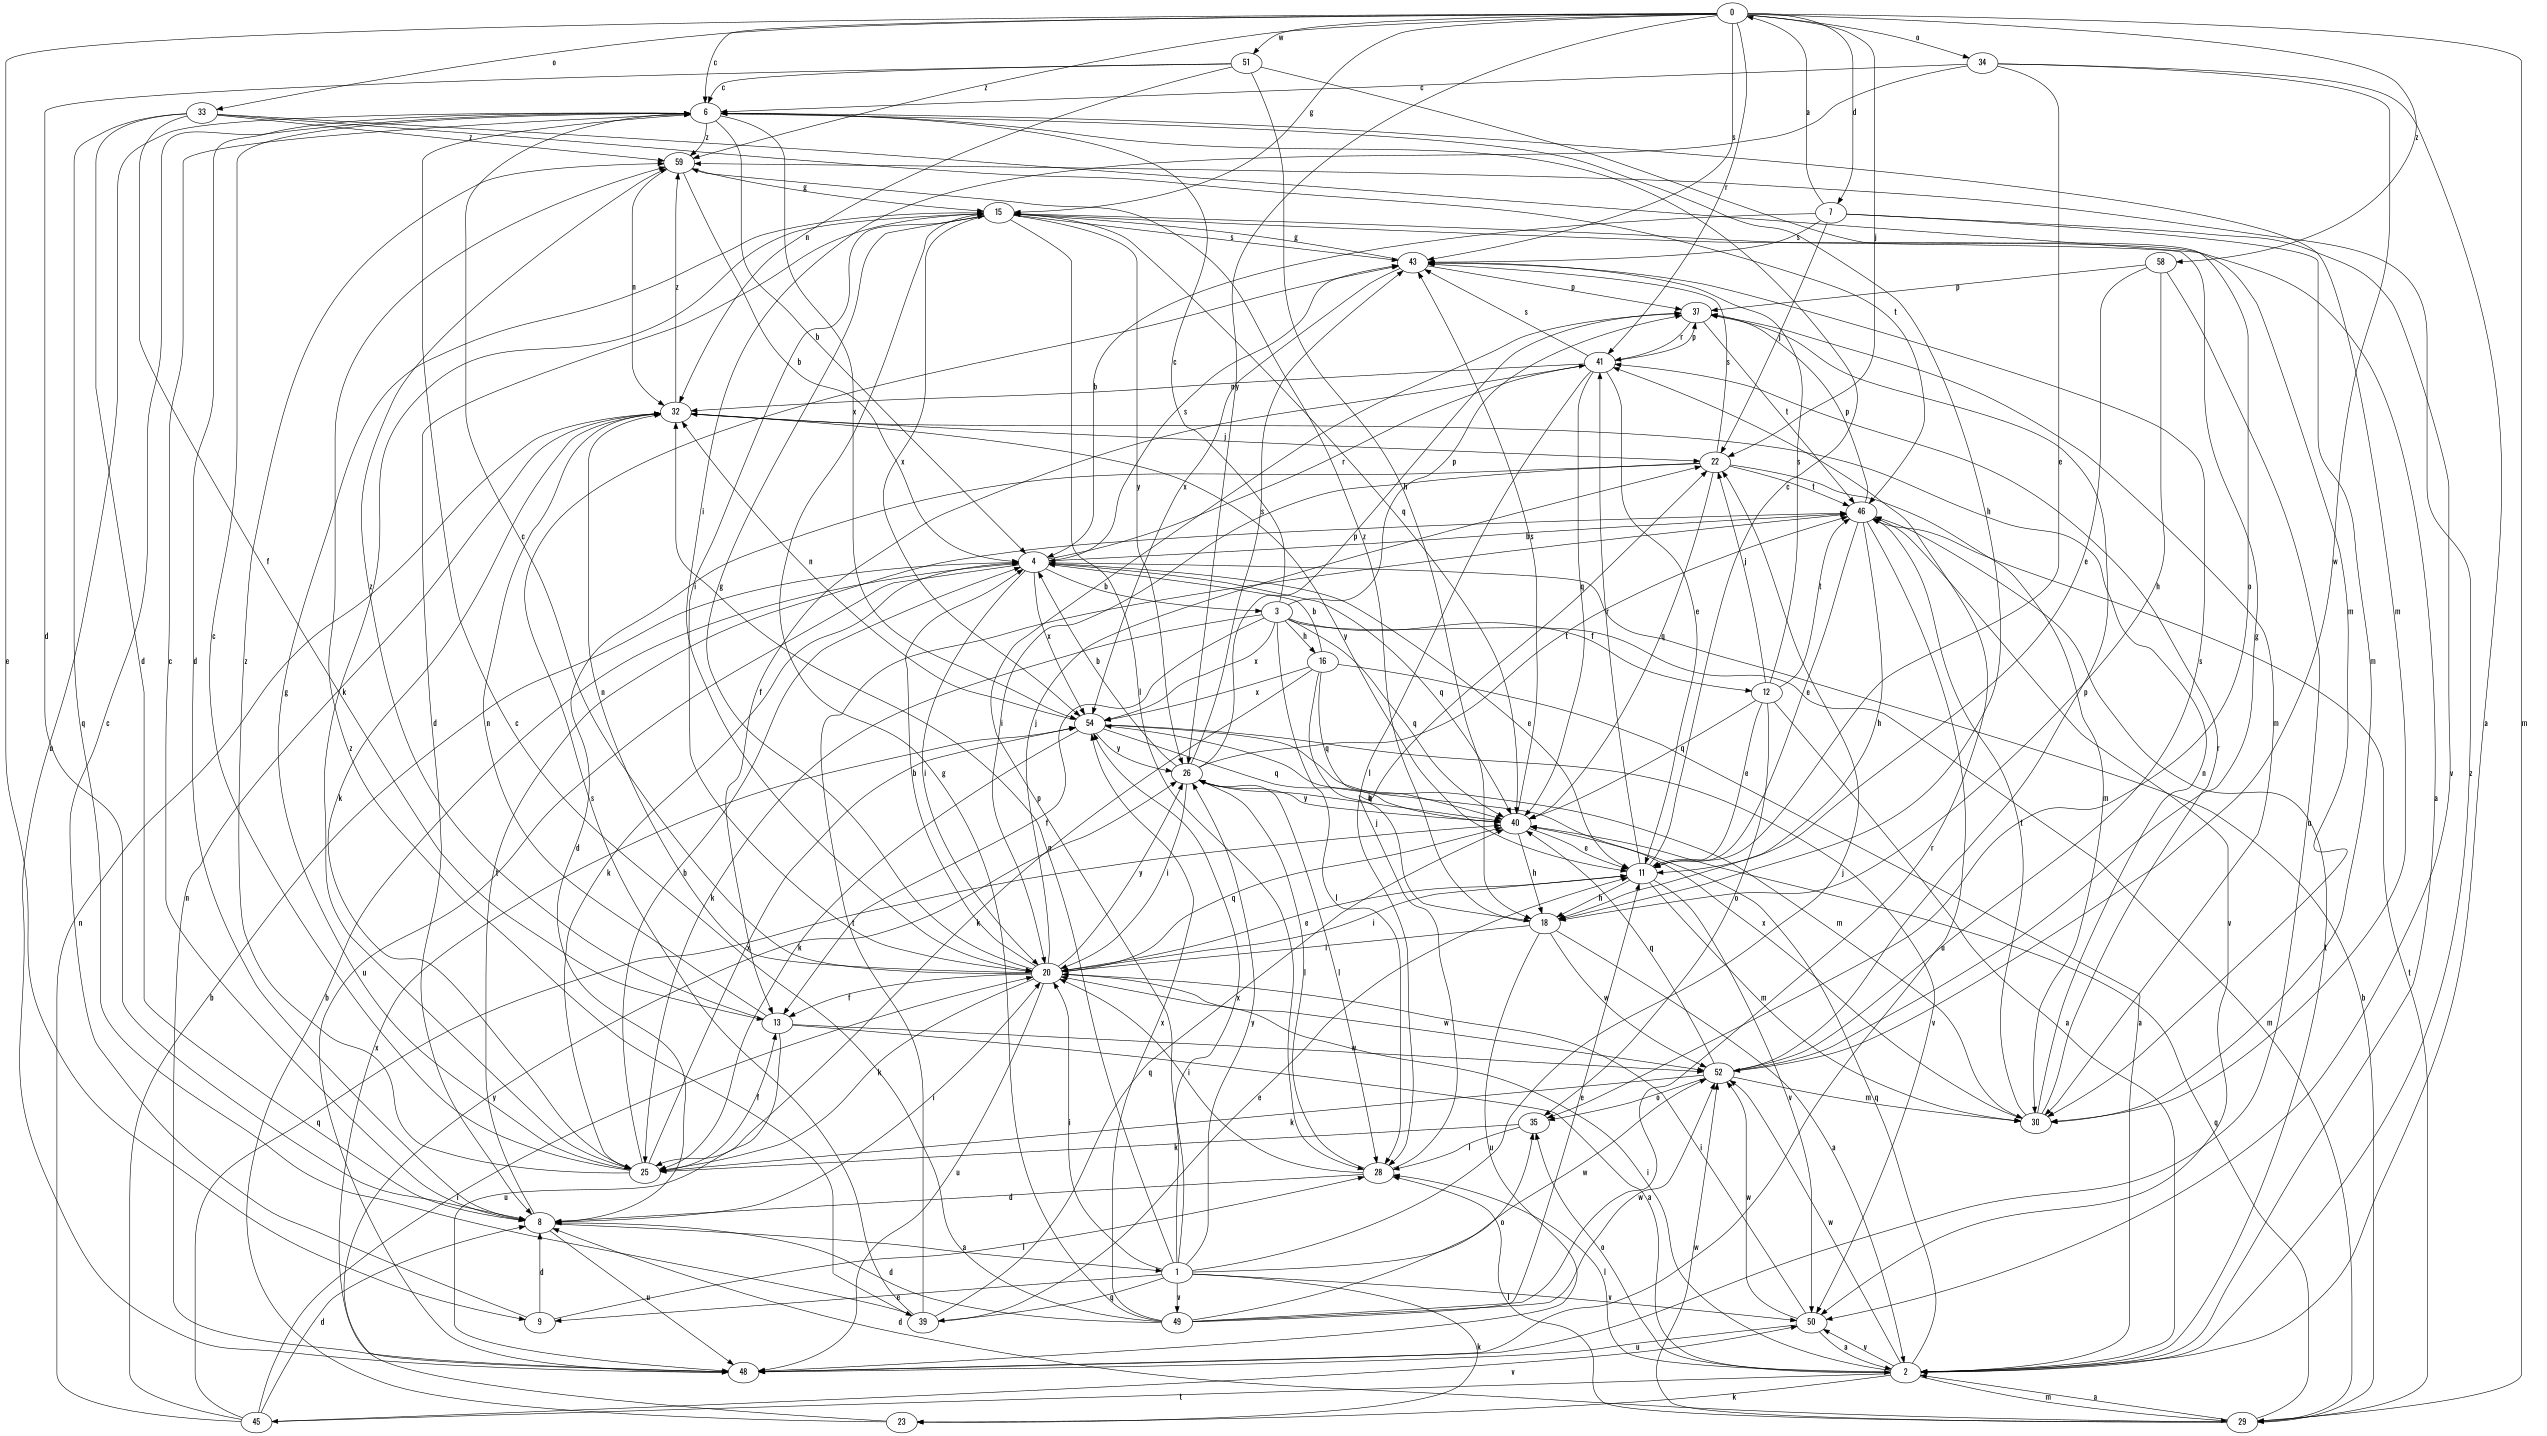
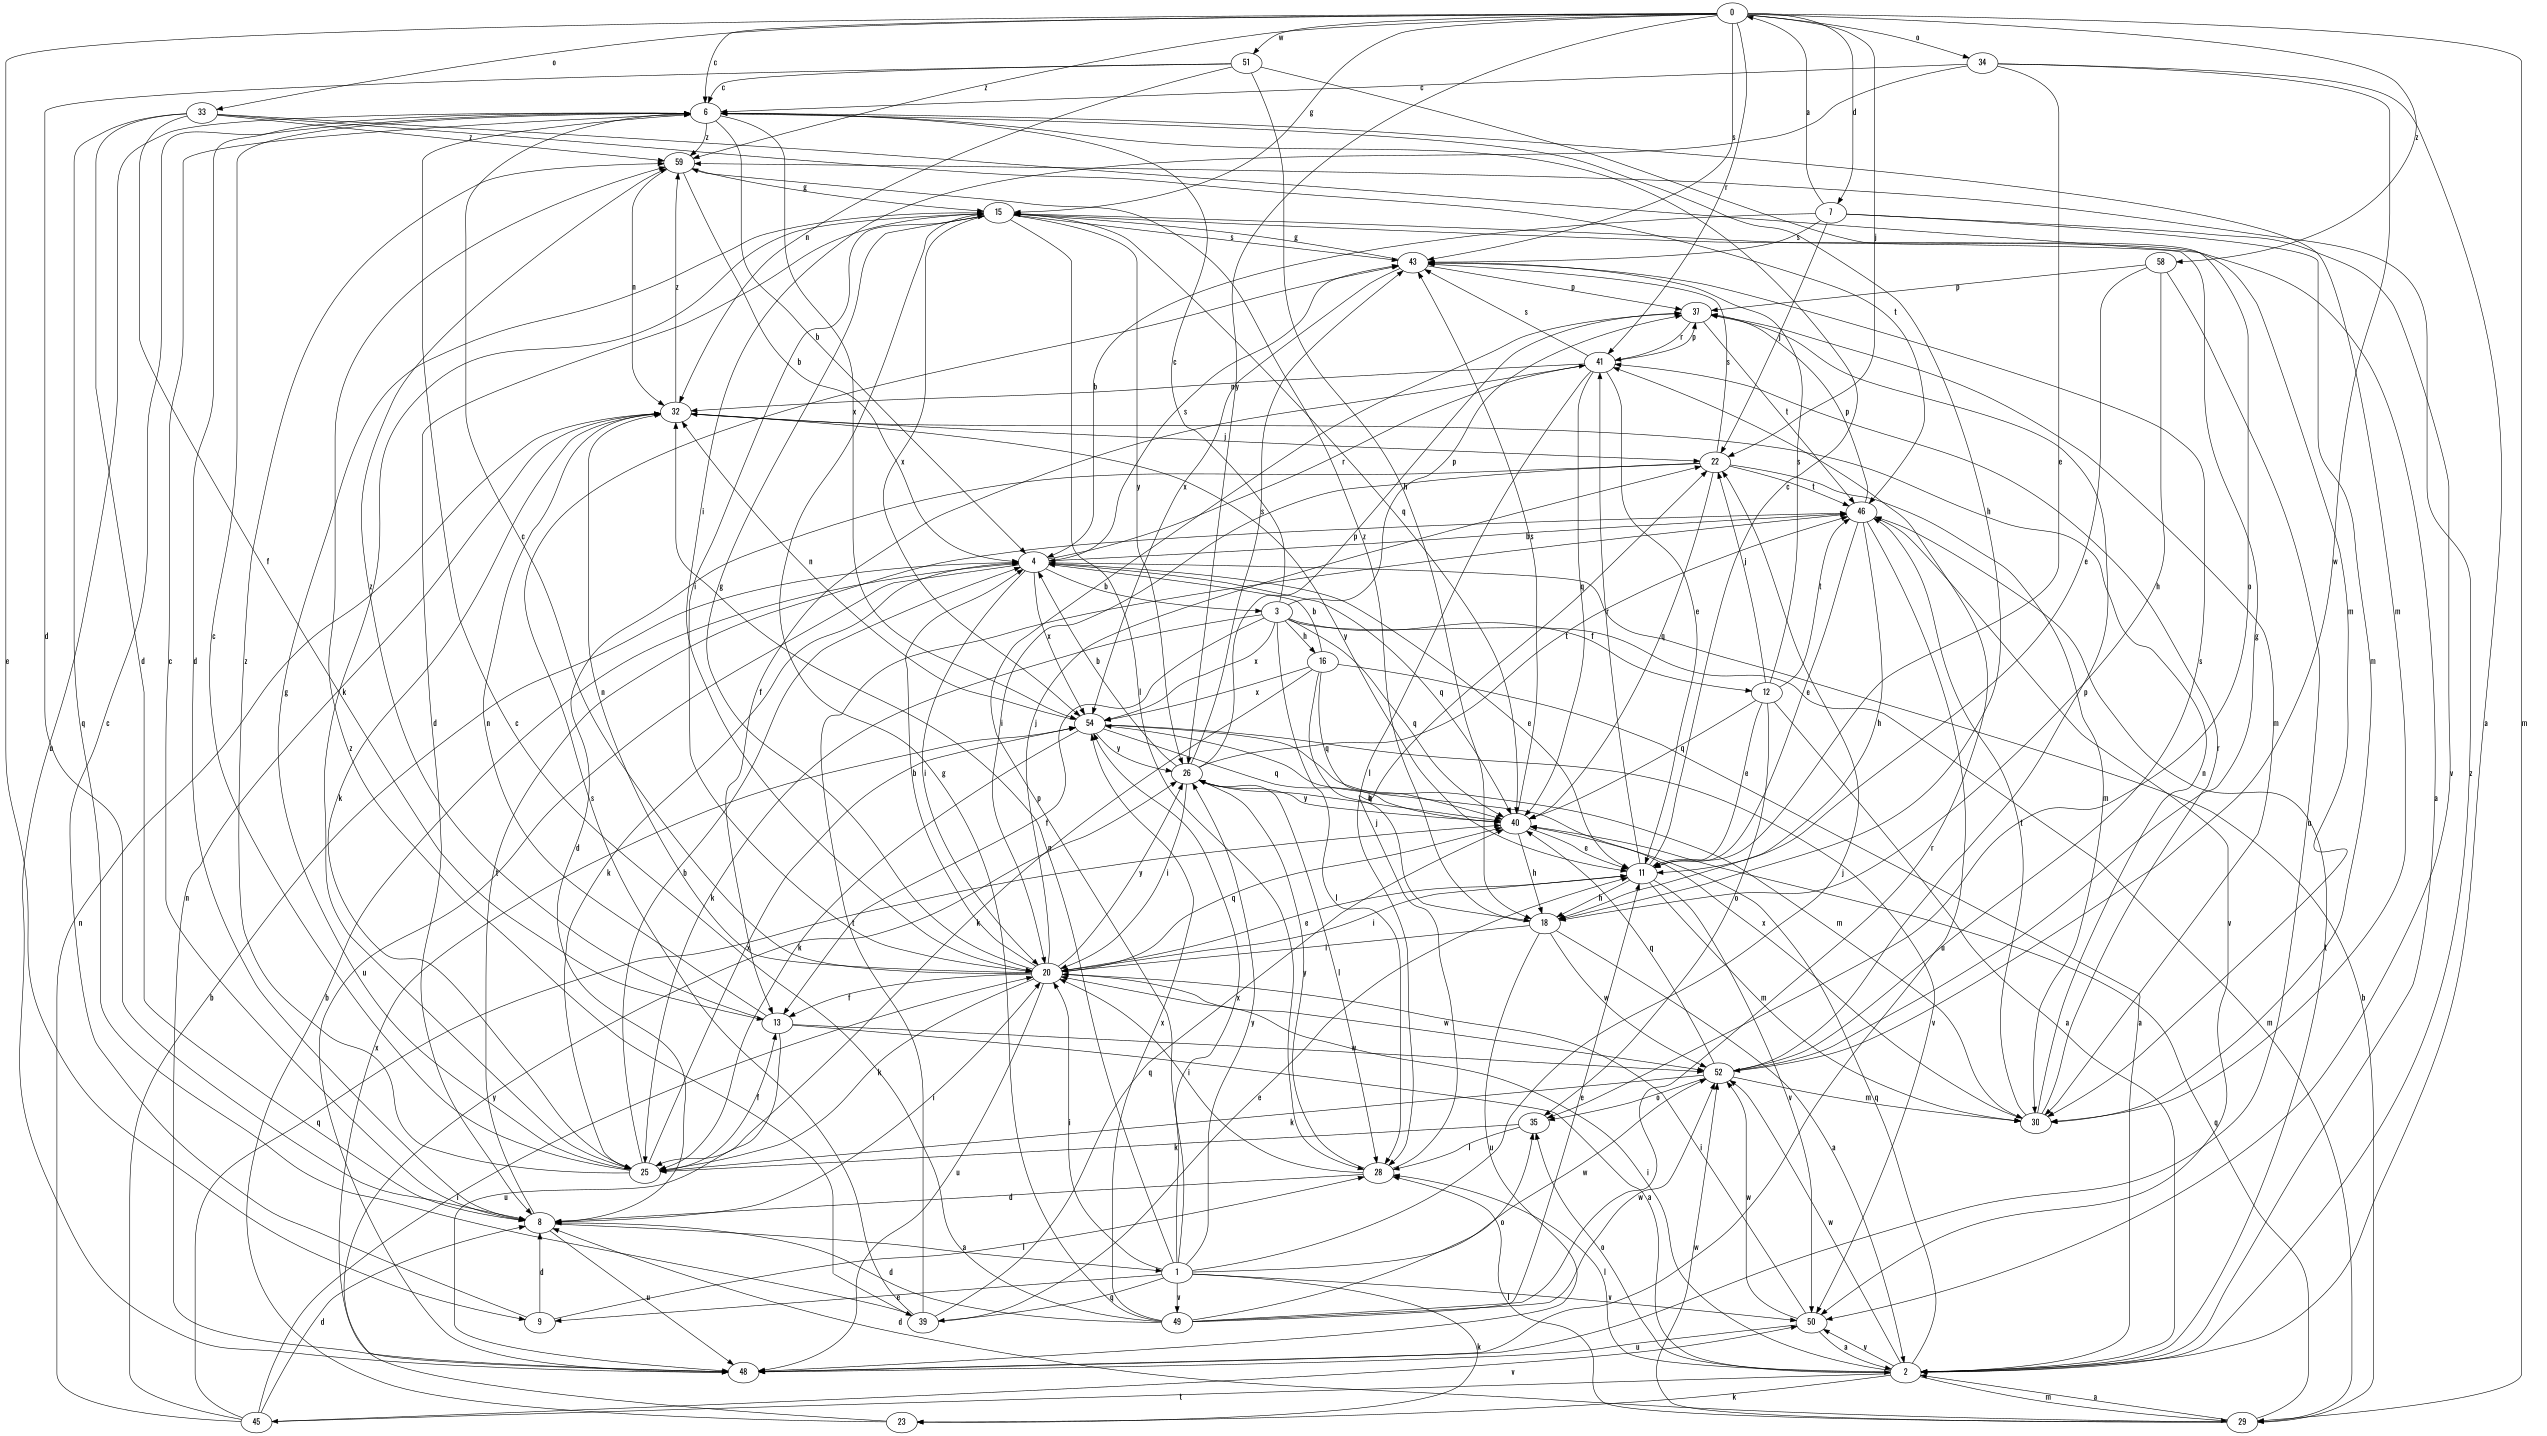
edge "29" -> "46": removed, label "t"
edge "28" -> "26": label "l" -> "y"
